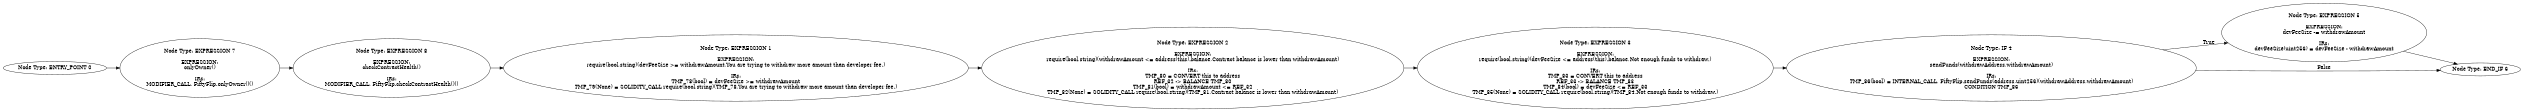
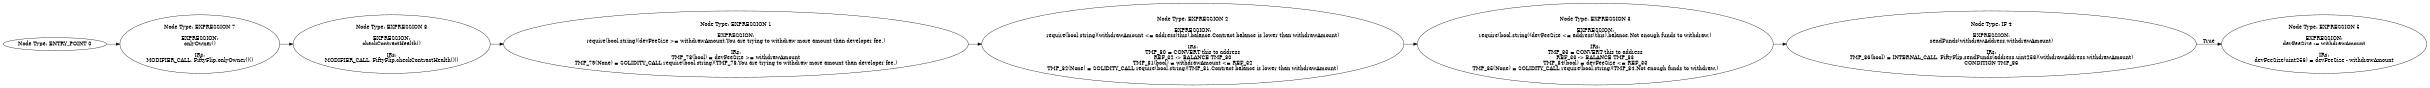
node "Node Type: END_IF 6": removed
